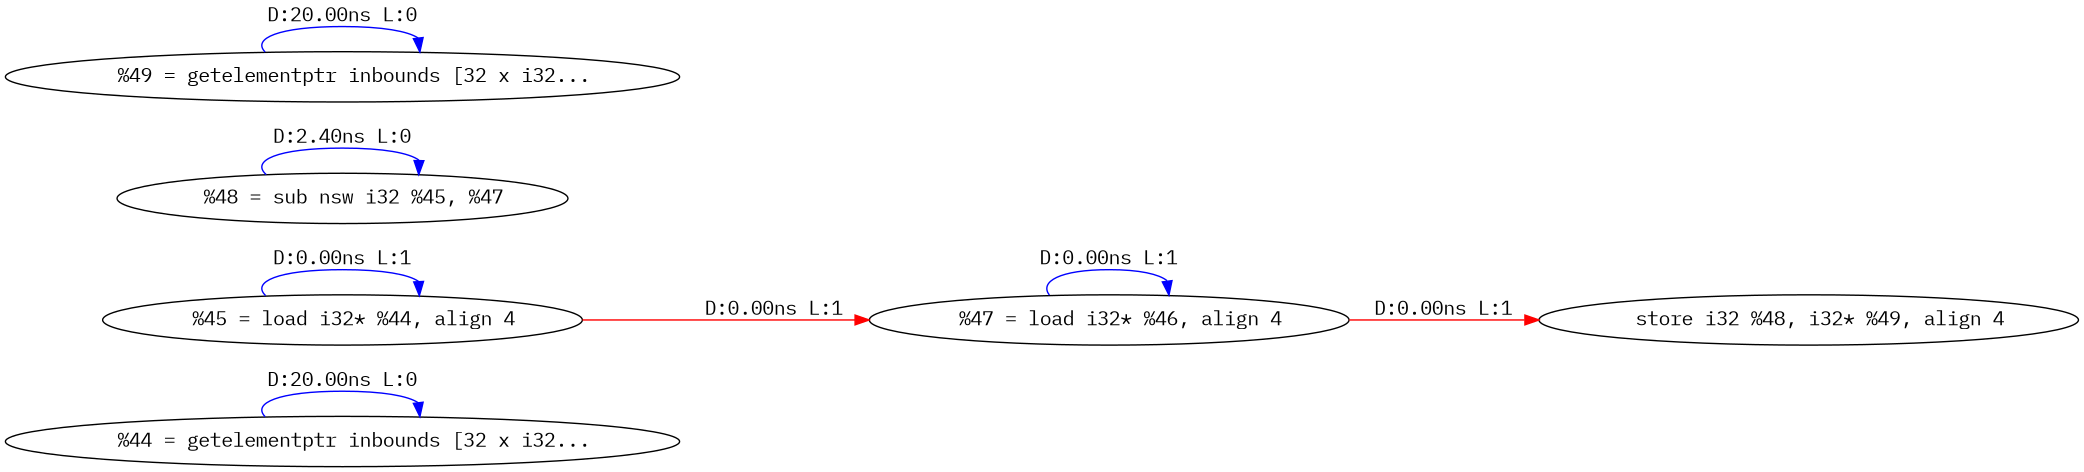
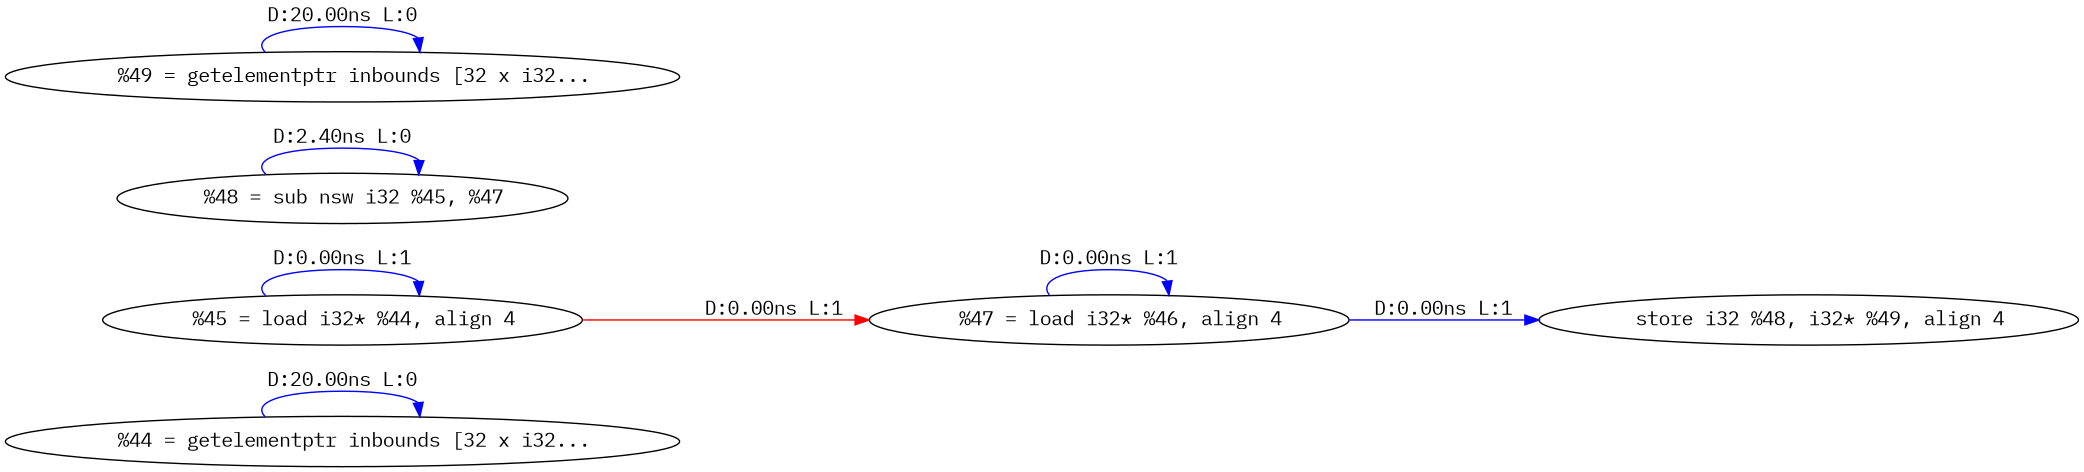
edge "%47 = load i32* %46, align 4" -> "store i32 %48, i32* %49, align 4": color red -> blue
